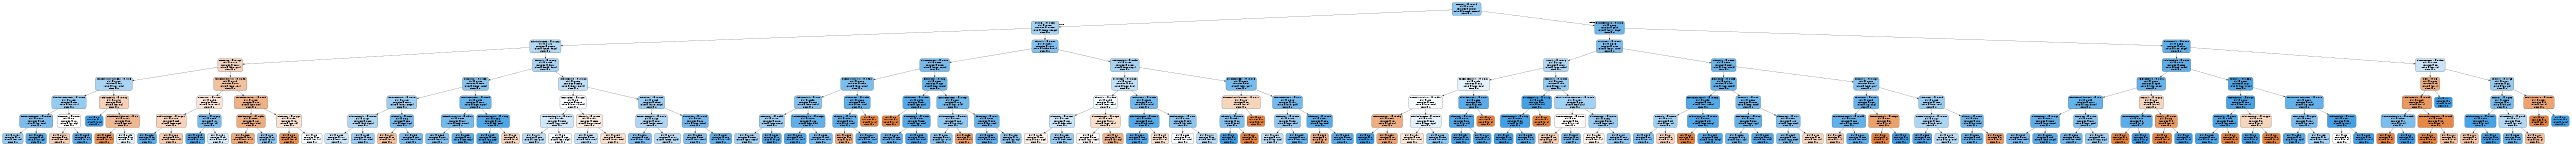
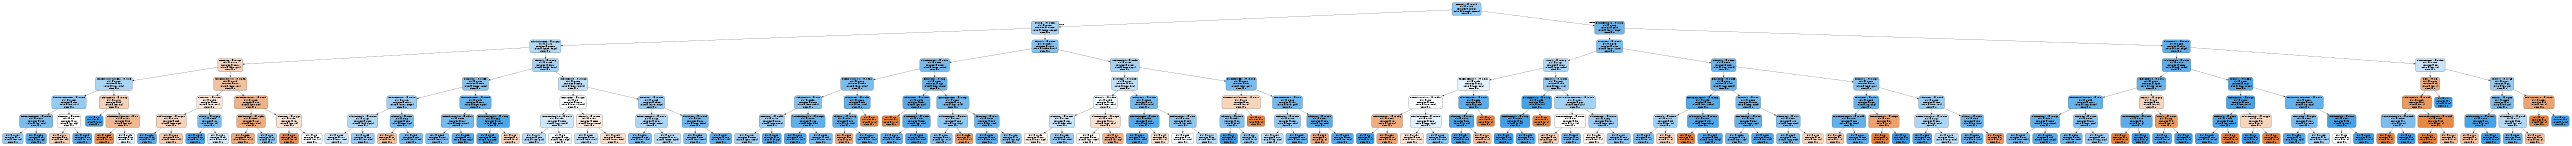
node "gini = 0.0 samples = 3 value = [3, 0] class = 0": fillcolor #e58139 -> #96cbf1
node "gini = 0.444 samples = 2 value = [2, 1] class = 0": fillcolor #4ca6e7 -> #f2c09c
node "gini = 0.0 samples = 7 value = [11, 0] class = 0": fillcolor #e58139 -> #4da7e8
